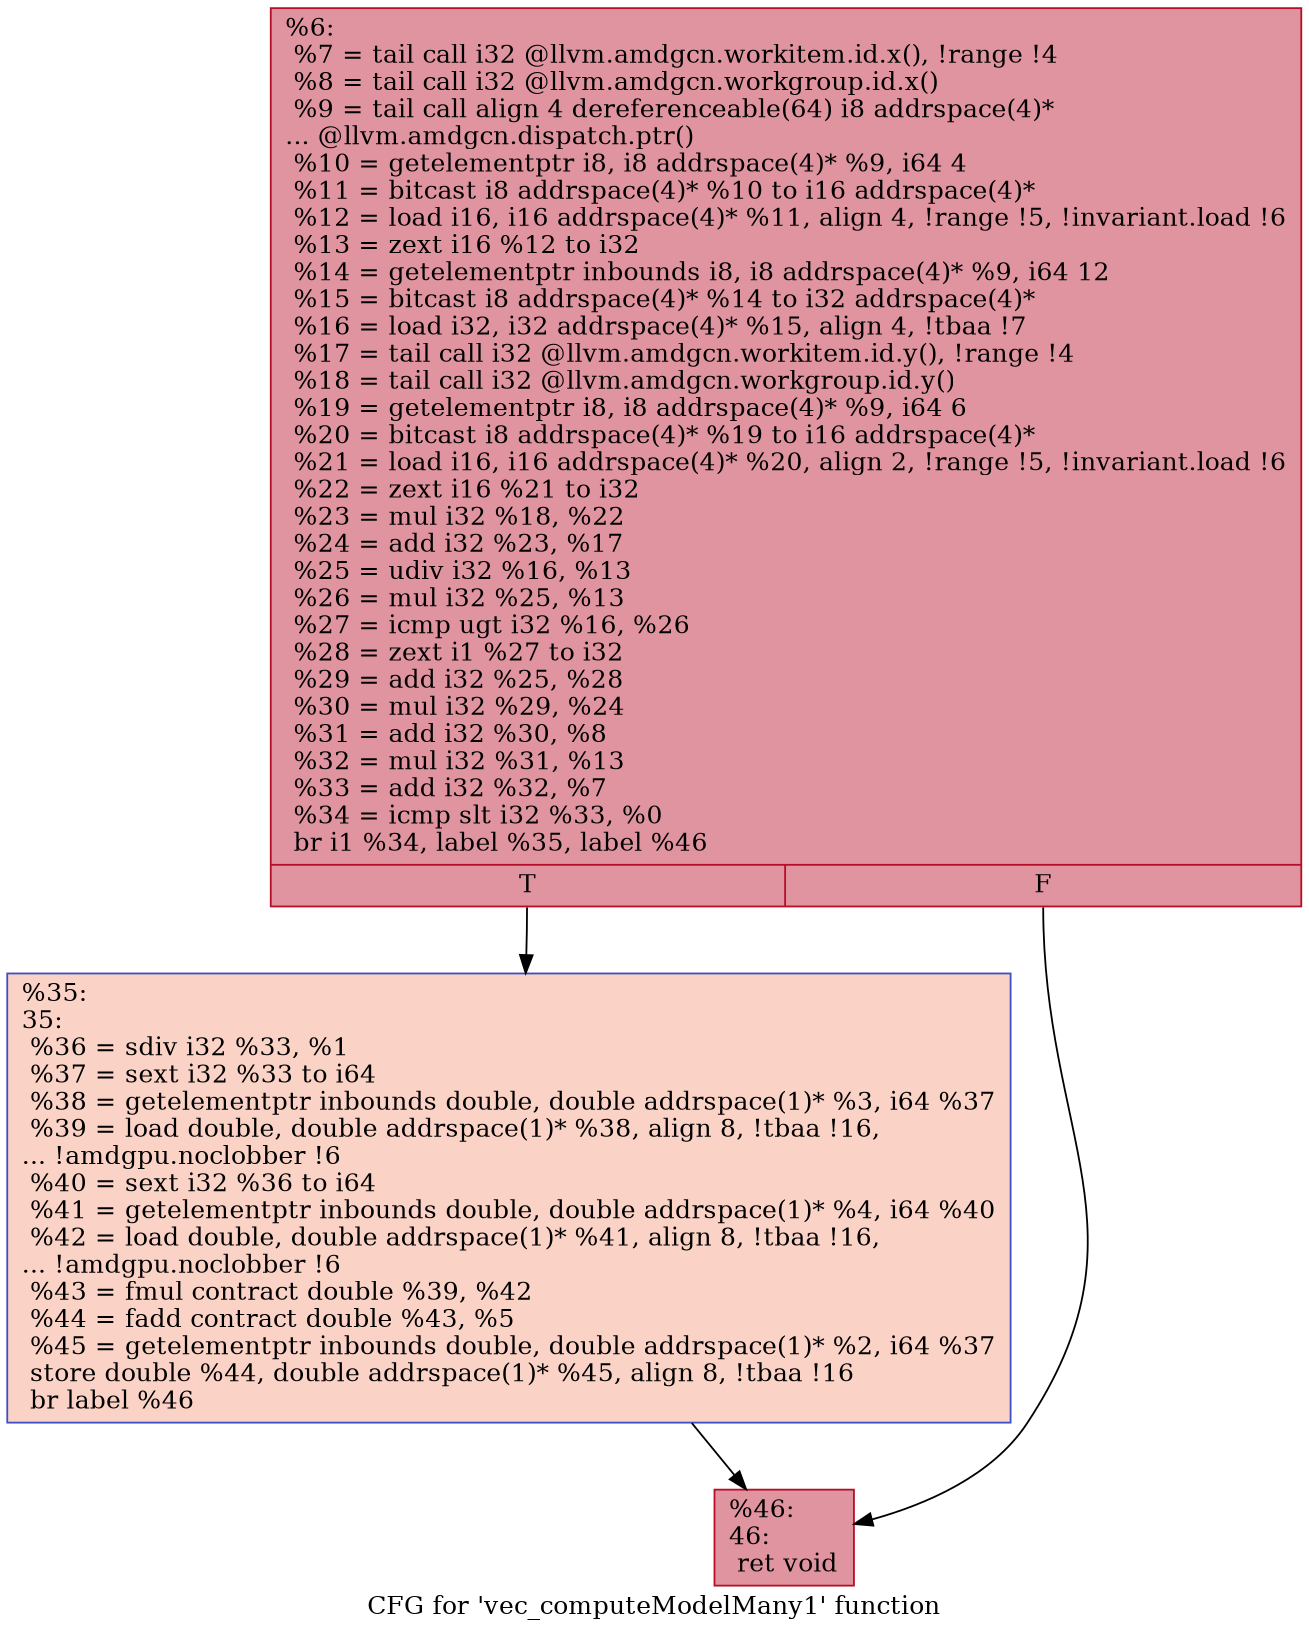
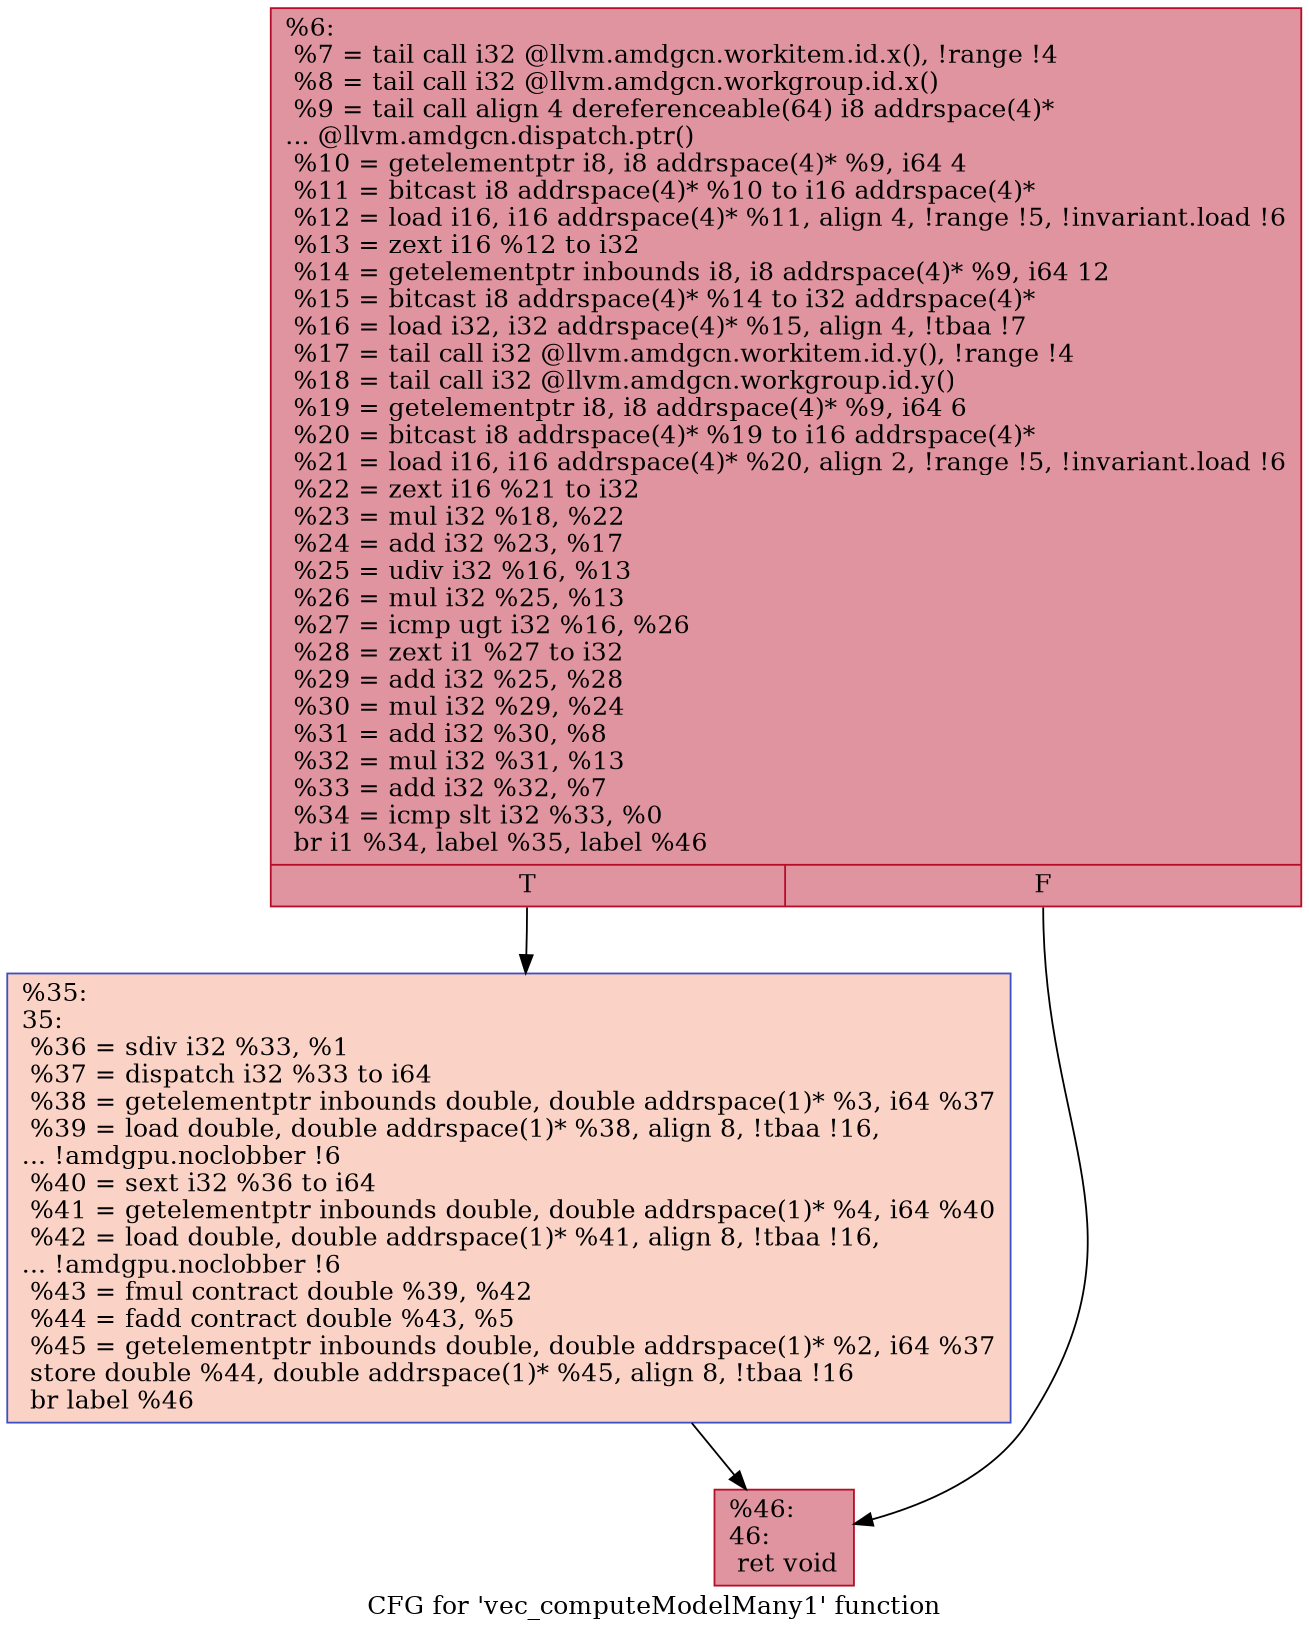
node "%35:": text "%37 = sext i32 %33 to i64" -> "%37 = dispatch i32 %33 to i64"
